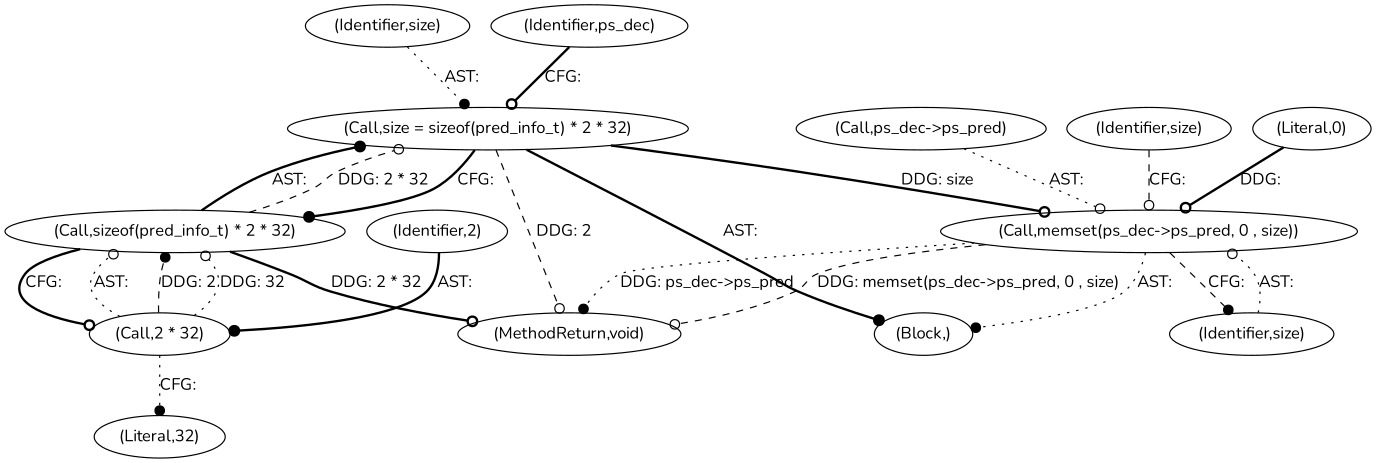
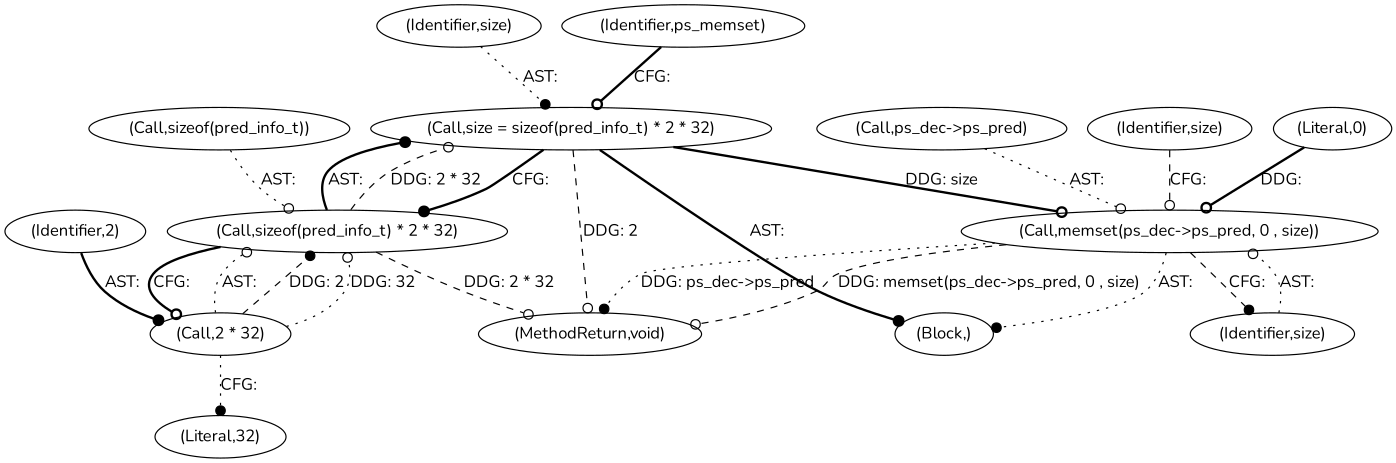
node "(Identifier,ps_dec)": label "(Identifier,ps_dec)" -> "(Identifier,ps_memset)"
node "(Call,sizeof(pred_info_t))": added
edge "(Call,sizeof(pred_info_t) * 2 * 32)" -> "(MethodReturn,void)": style bold -> dashed
